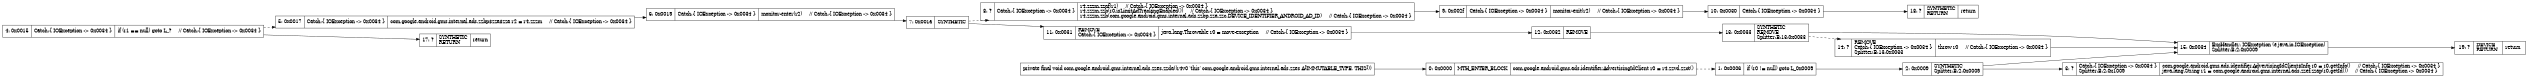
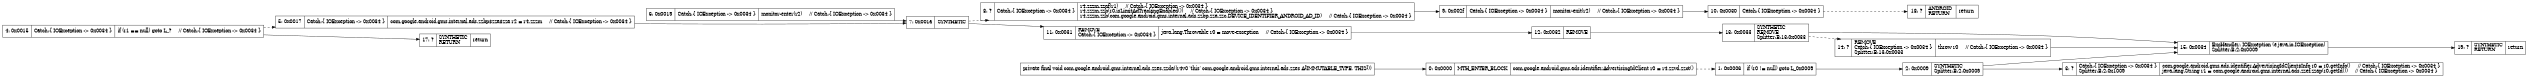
node "18: ?": text "SYNTHETIC" -> "ANDROID"
edge "10: 0x0030" -> "18: ?": style solid -> dashed
edge "5: 0x0017" -> "6: 0x0019": now "5: 0x0017" -> "7: 0x001a"
node "19: ?": text "DEVICE" -> "SYNTHETIC"
